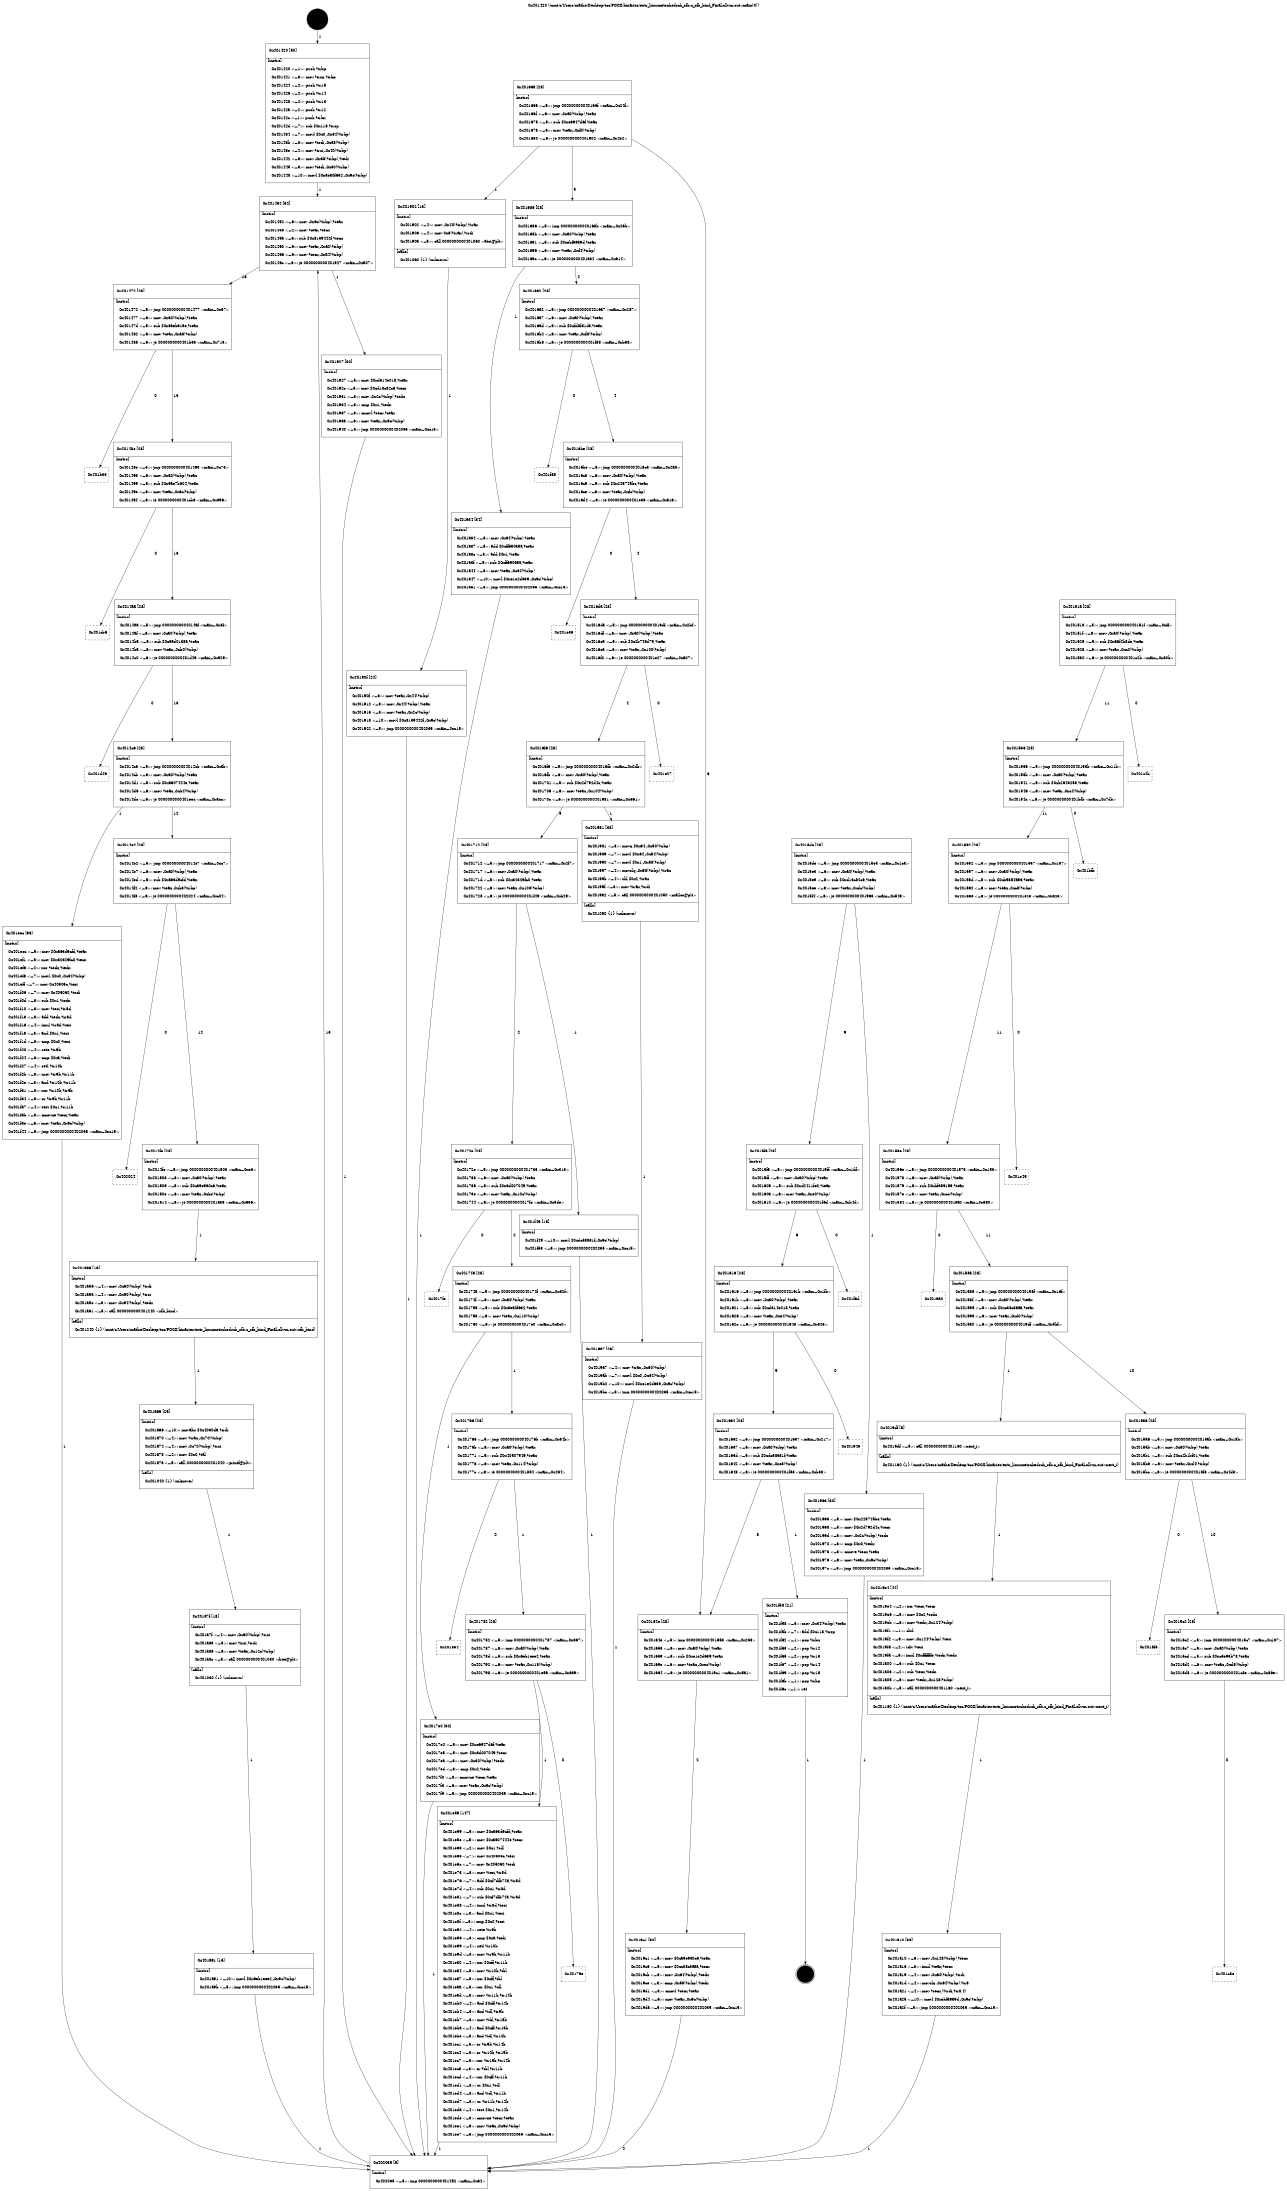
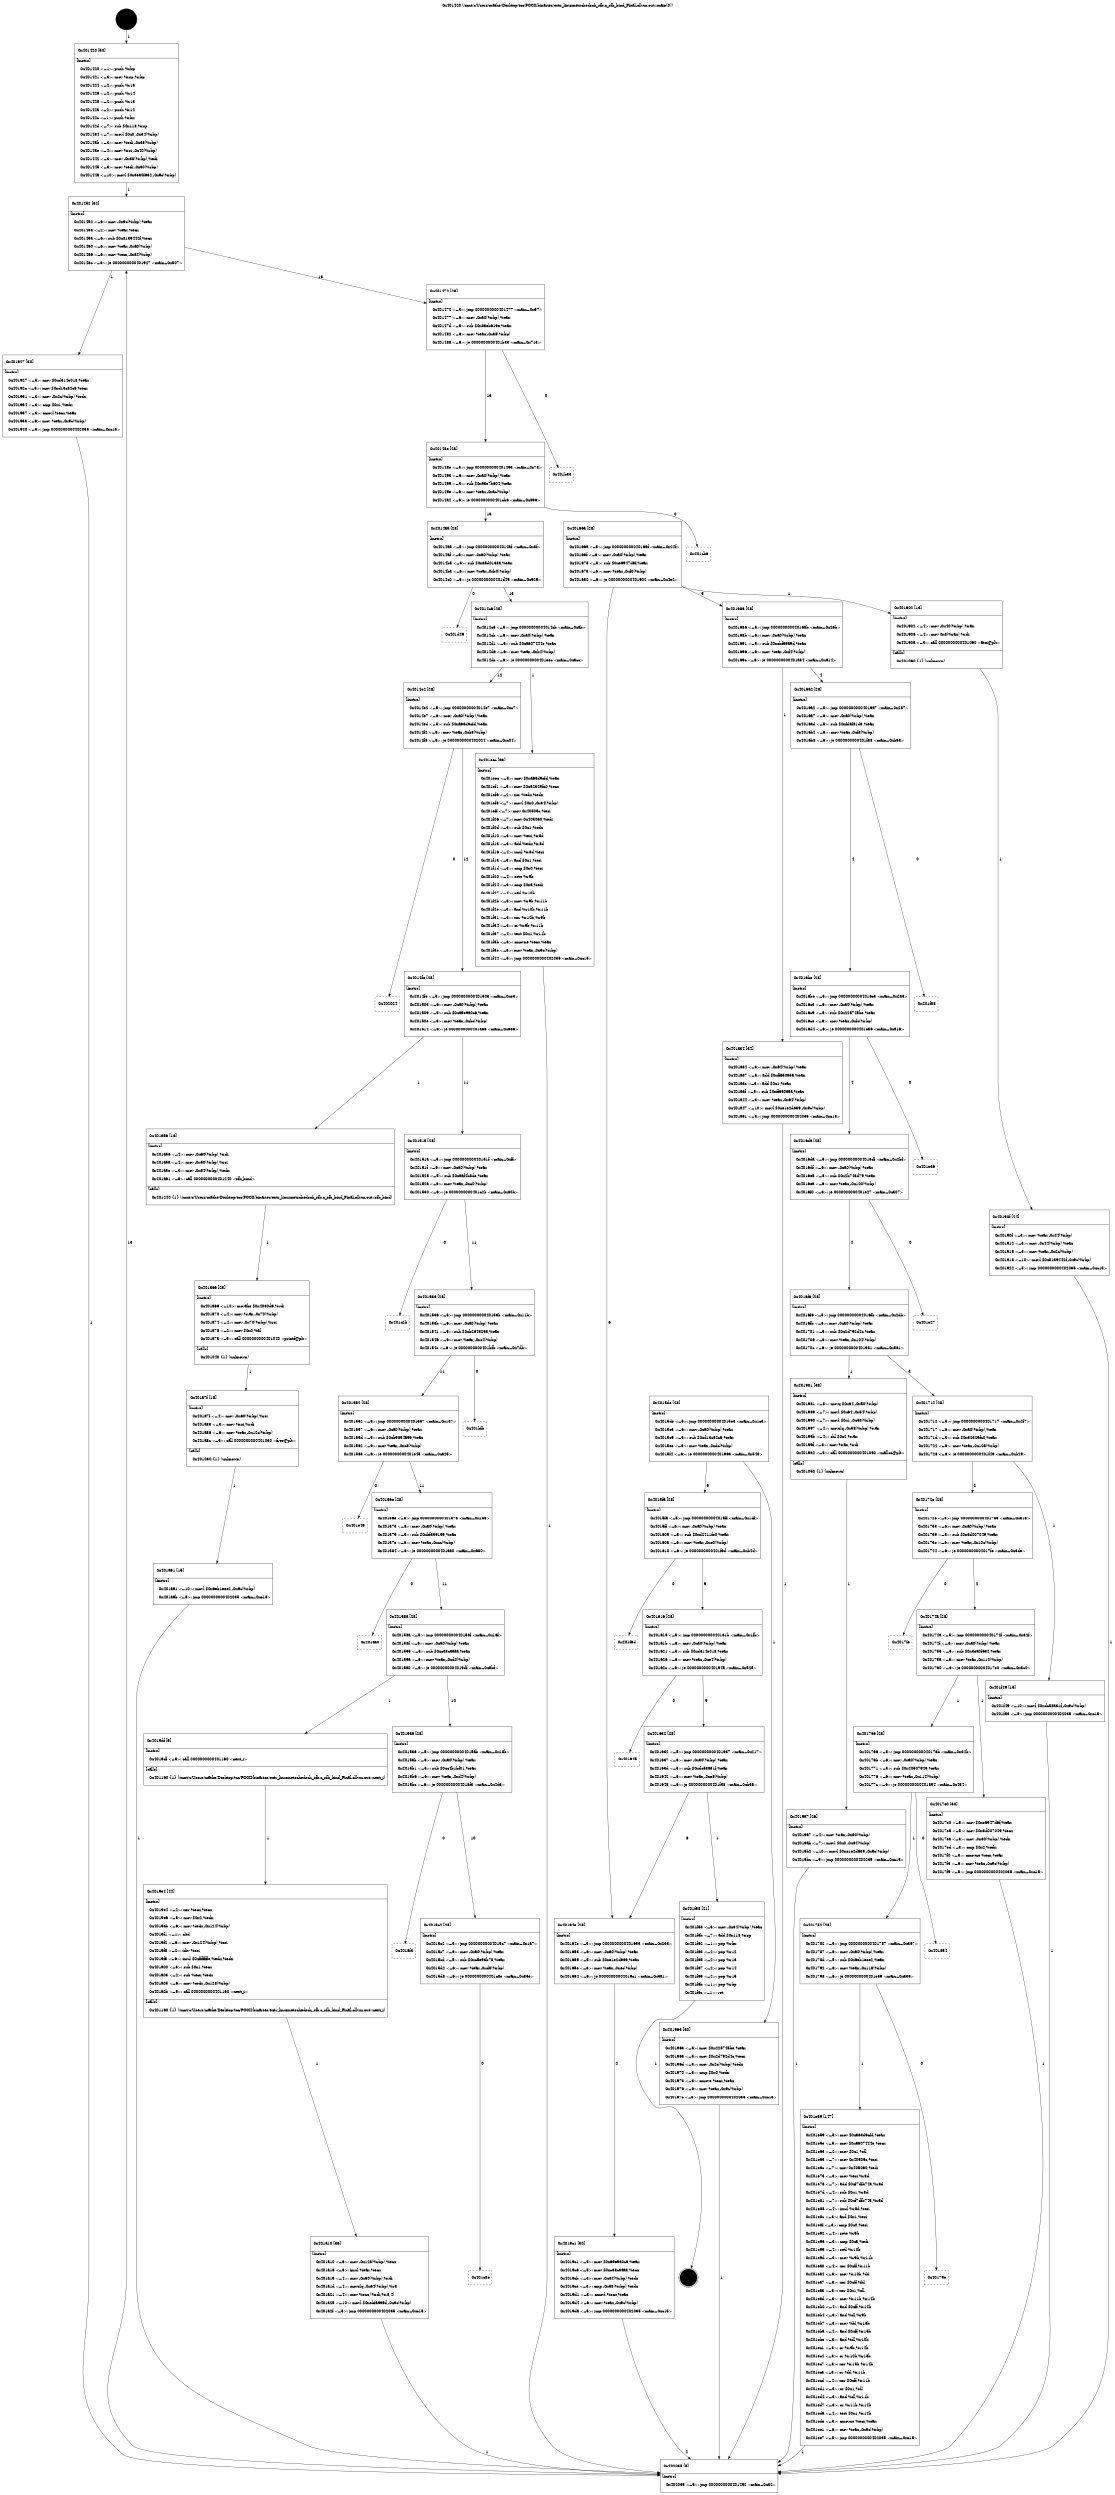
edge "0x4014fe [28]" -> "0x40151a [28]": added, label "11"
